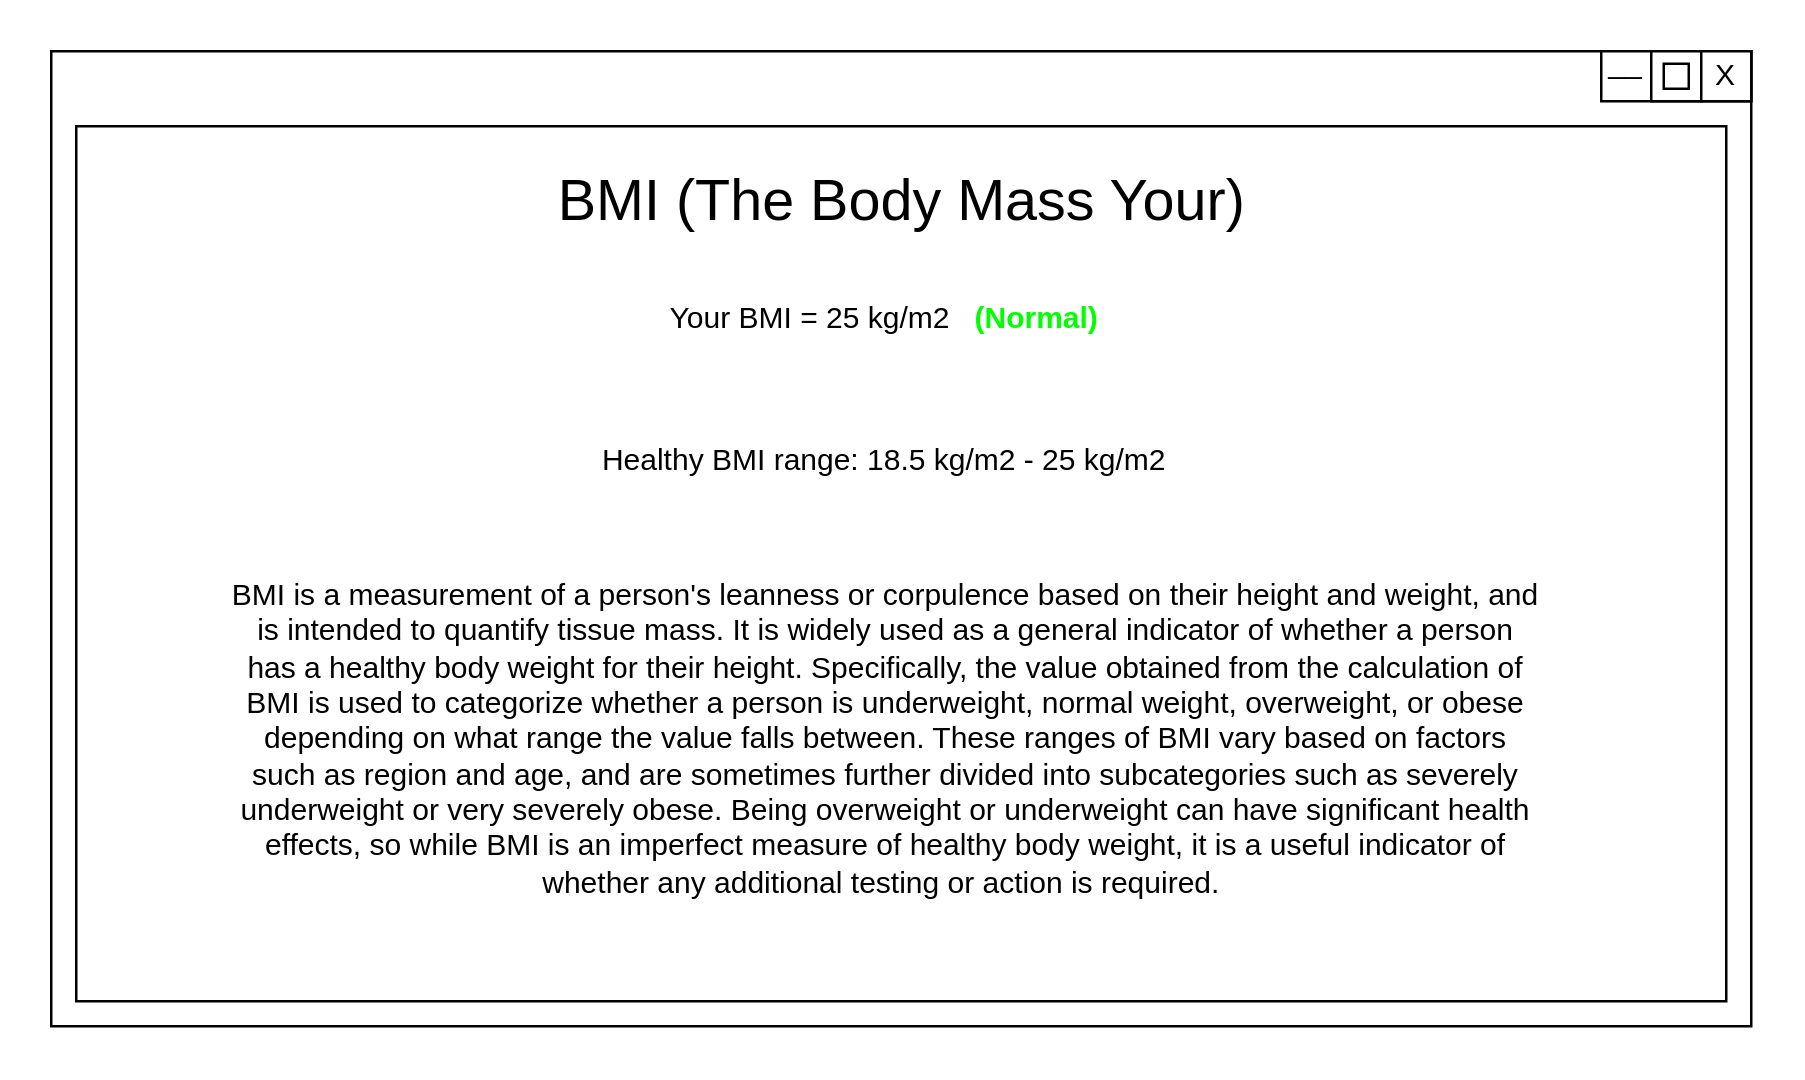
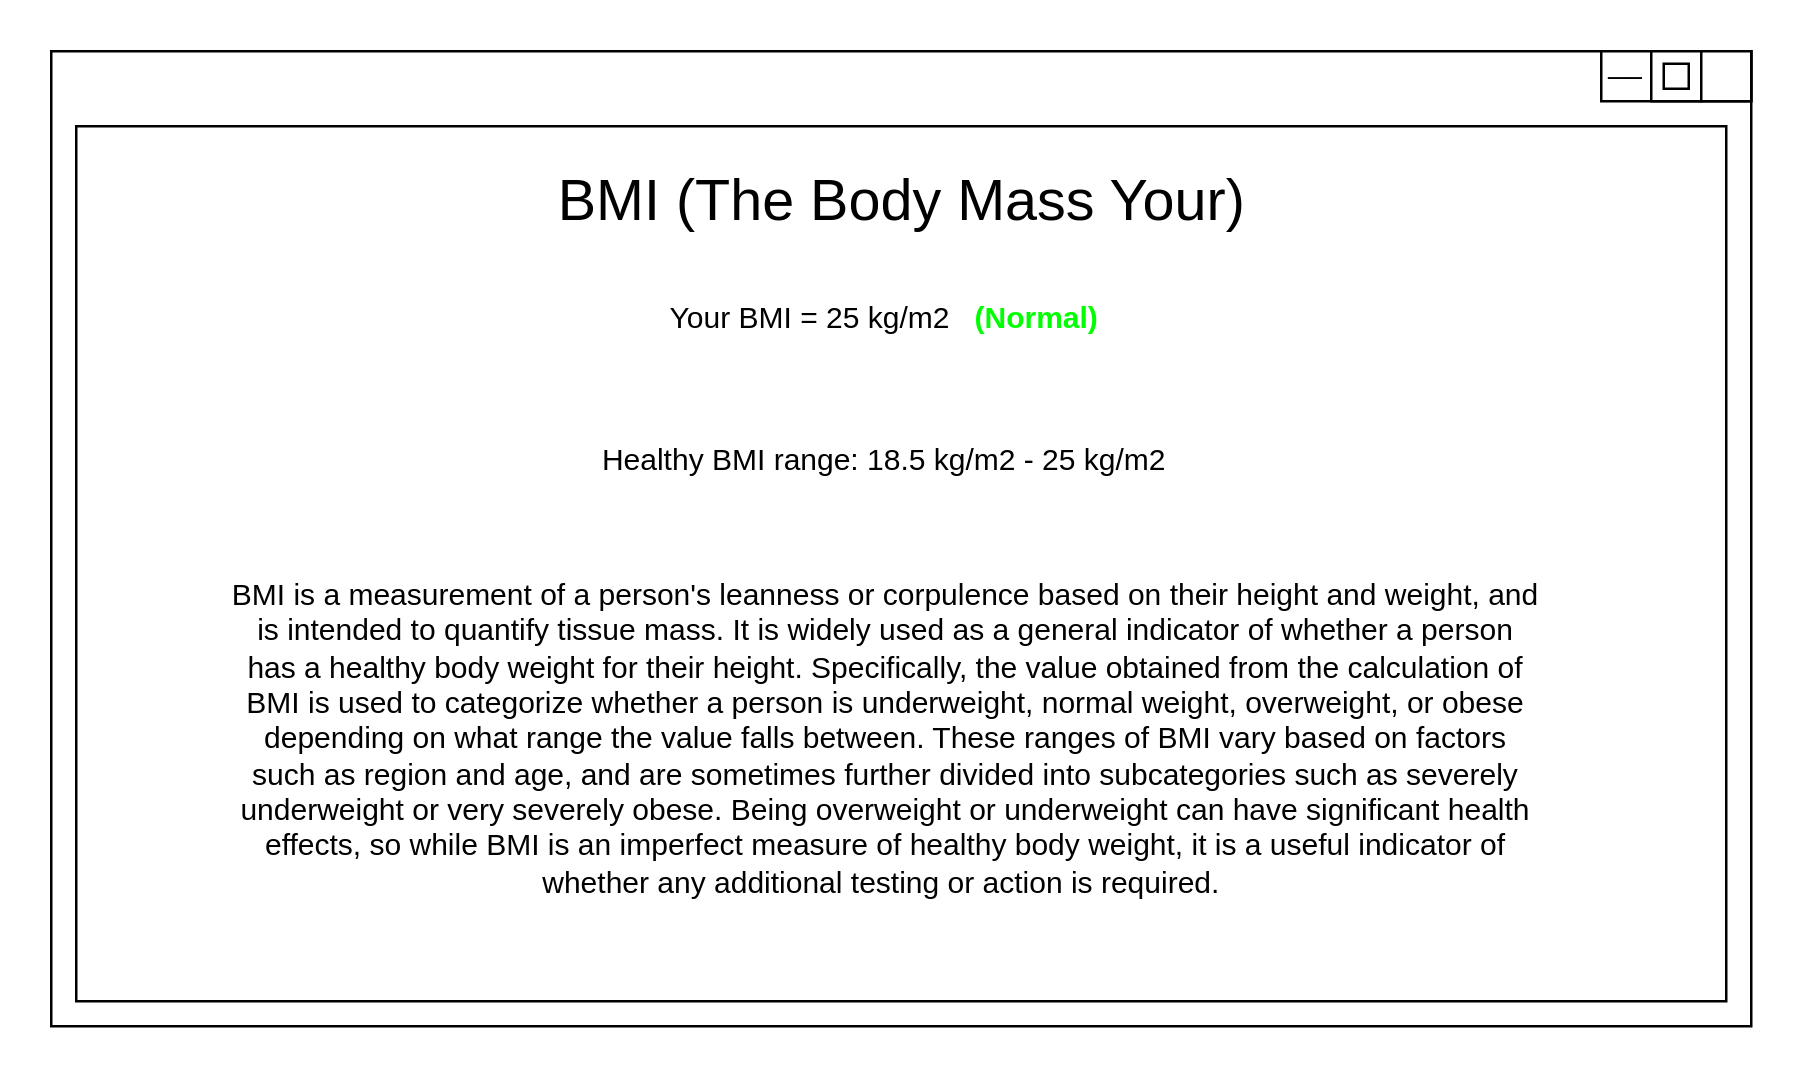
node "X": removed
